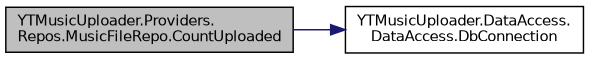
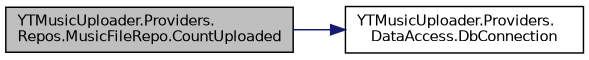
node "YTMusicUploader.DataAccess. DataAccess.DbConnection": label "YTMusicUploader.DataAccess. DataAccess.DbConnection" -> "YTMusicUploader.Providers. DataAccess.DbConnection"
